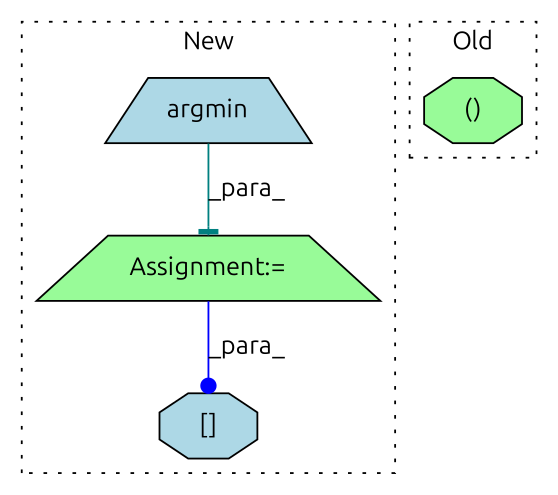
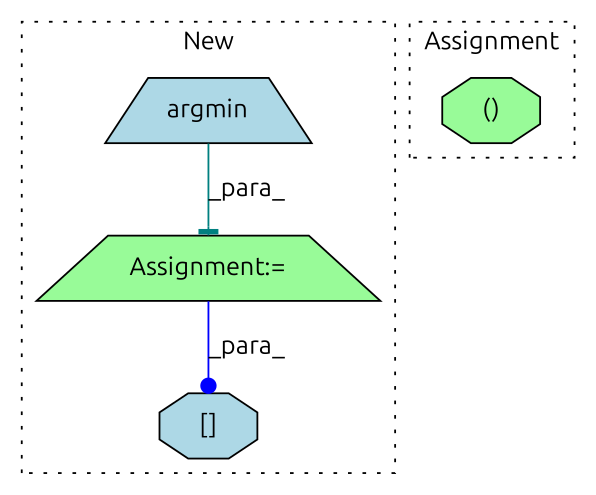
cluster "Old": label "Old" -> "Assignment"
